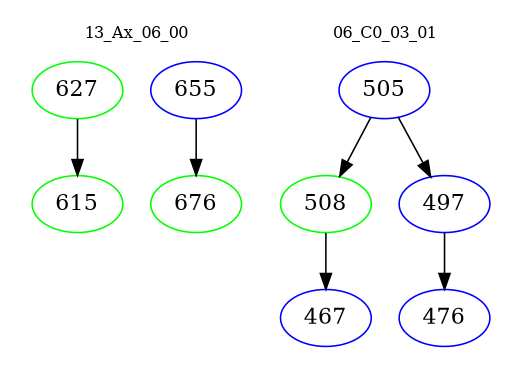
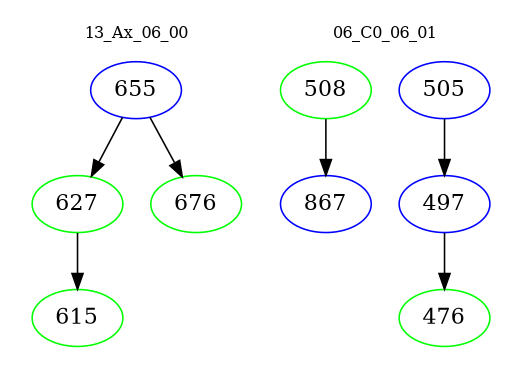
cluster "06_C0_03_01": label "06_C0_03_01" -> "06_C0_06_01"
edge "655" -> "627": added
edge "505" -> "508": removed
node "467": label "467" -> "867"
node "476": color blue -> green
